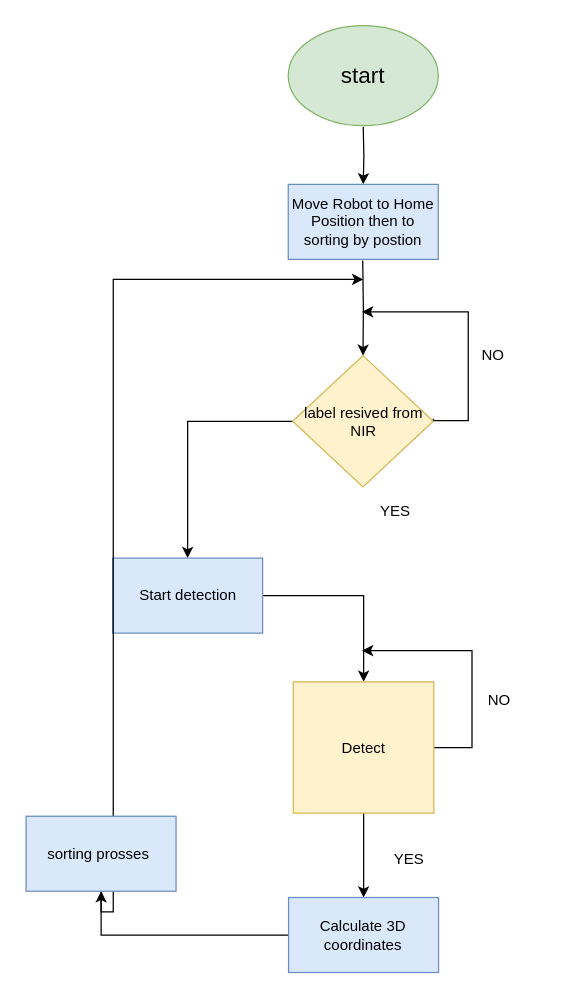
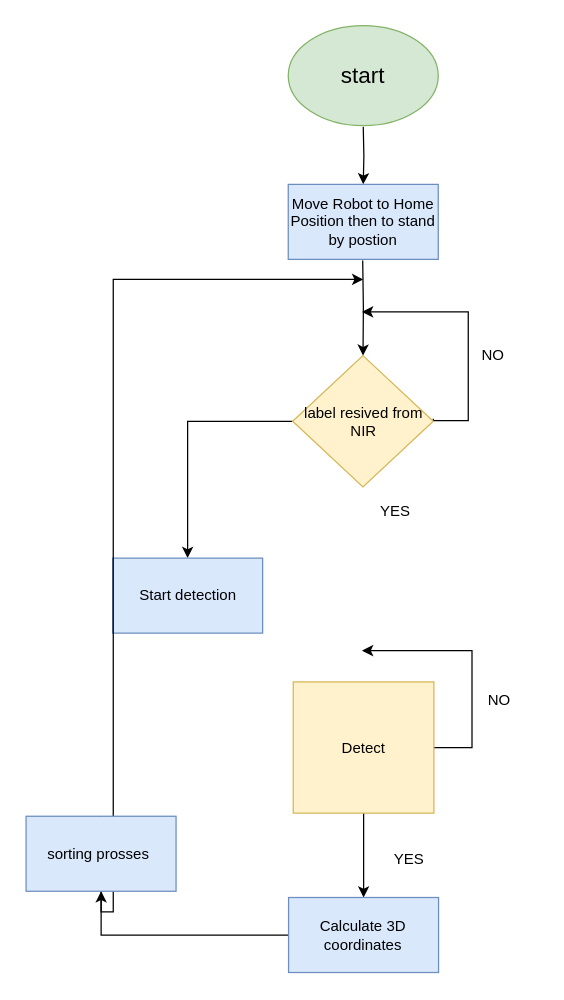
node "Move Robot to Home Position then to sorting by postion": label "Move Robot to Home Position then to sorting by postion" -> "Move Robot to Home Position then to stand by postion"
edge "Start detection" -> "Detect": removed
